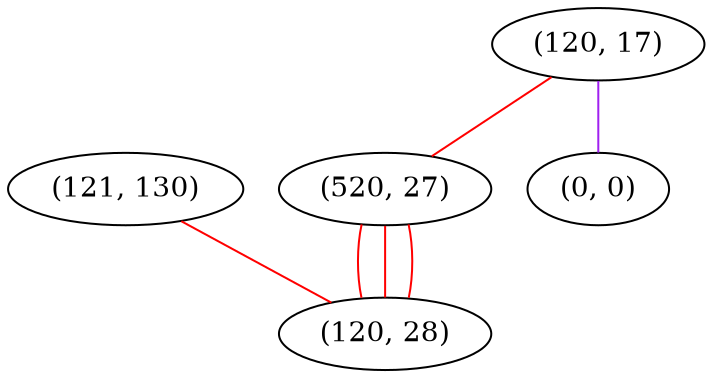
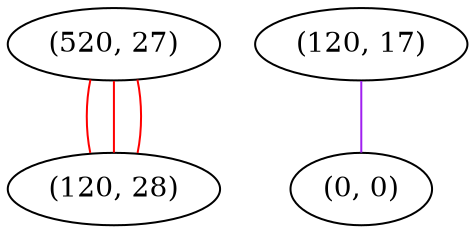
edge "(120, 17)" -- "(520, 27)": removed
node "(121, 130)": removed
